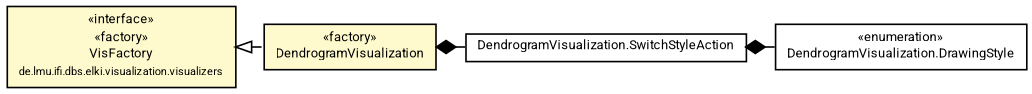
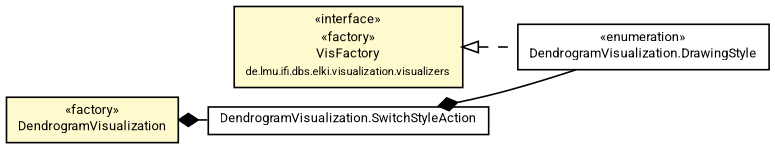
edge "DendrogramVisualization" -> "VisFactory": now "DendrogramVisualization.DrawingStyle" -> "VisFactory"
